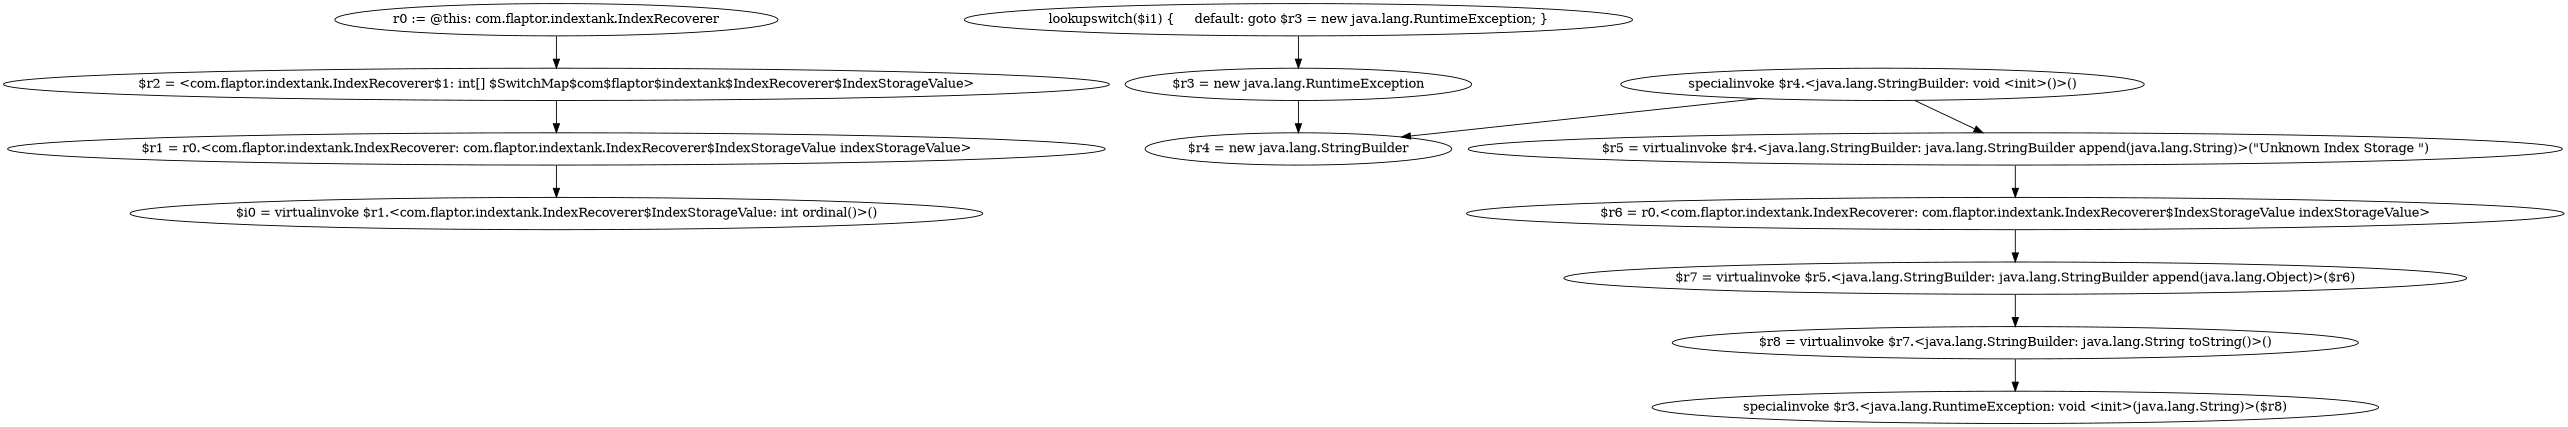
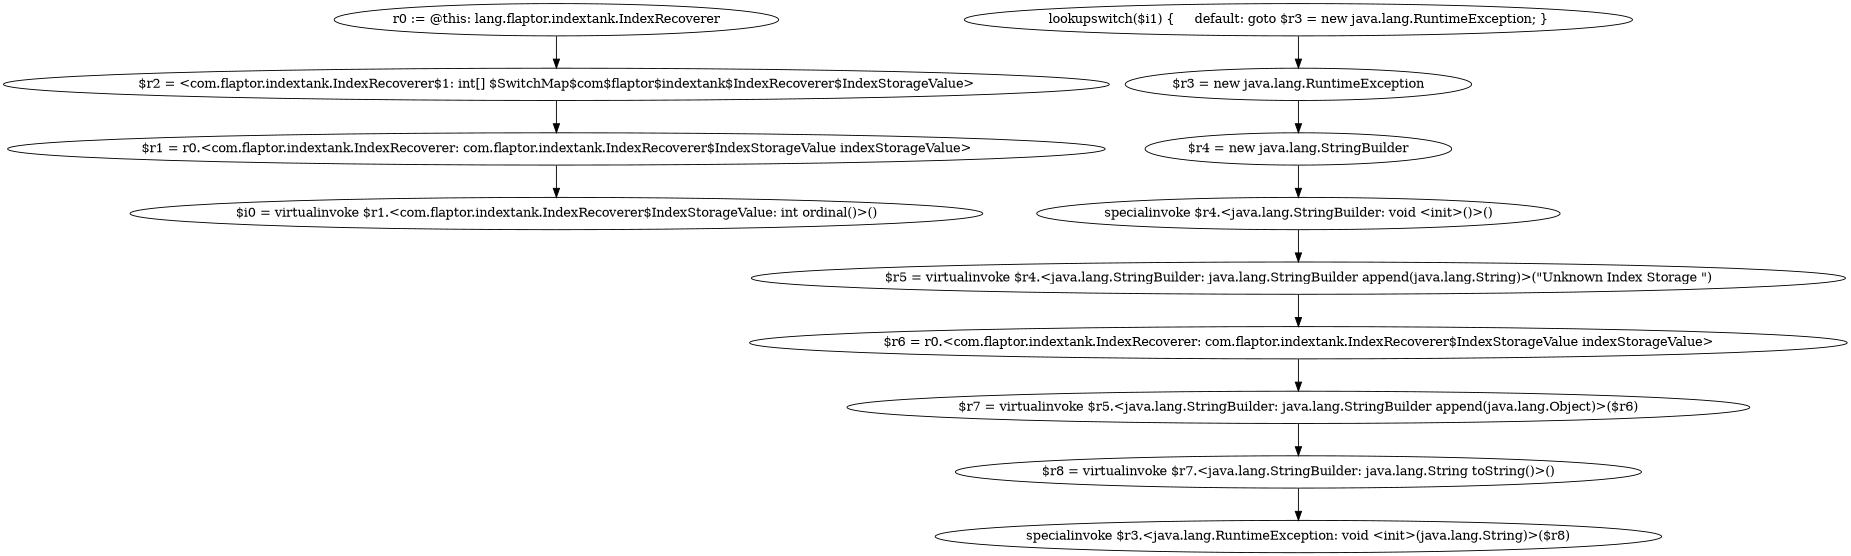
node "r0 := @this: com.flaptor.indextank.IndexRecoverer": label "r0 := @this: com.flaptor.indextank.IndexRecoverer" -> "r0 := @this: lang.flaptor.indextank.IndexRecoverer"
edge "specialinvoke $r4.<java.lang.StringBuilder: void <init>()>()" -> "$r4 = new java.lang.StringBuilder": reversed
